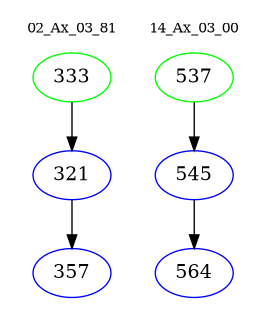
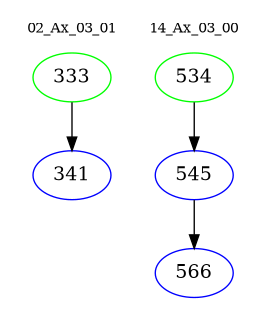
cluster "02_Ax_03_81": label "02_Ax_03_81" -> "02_Ax_03_01"
node "537": label "537" -> "534"
node "321": label "321" -> "341"
node "357": removed
node "564": label "564" -> "566"
